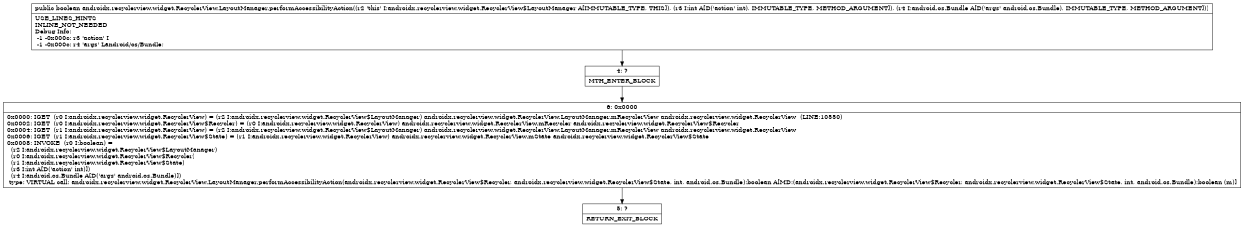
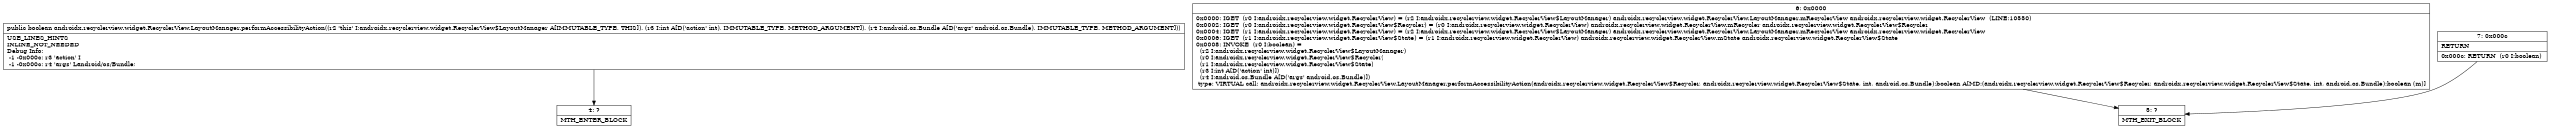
node "7: 0x000c": added
edge "4: ?" -> "6: 0x0000": removed
node "5: ?": text "RETURN_EXIT_BLOCK" -> "MTH_EXIT_BLOCK"
